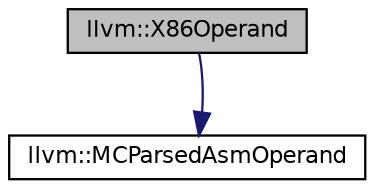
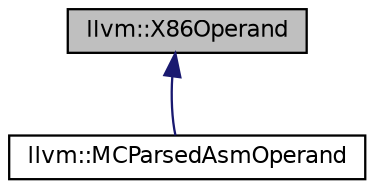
edge "llvm::X86Operand" -> "llvm::MCParsedAsmOperand": reversed
